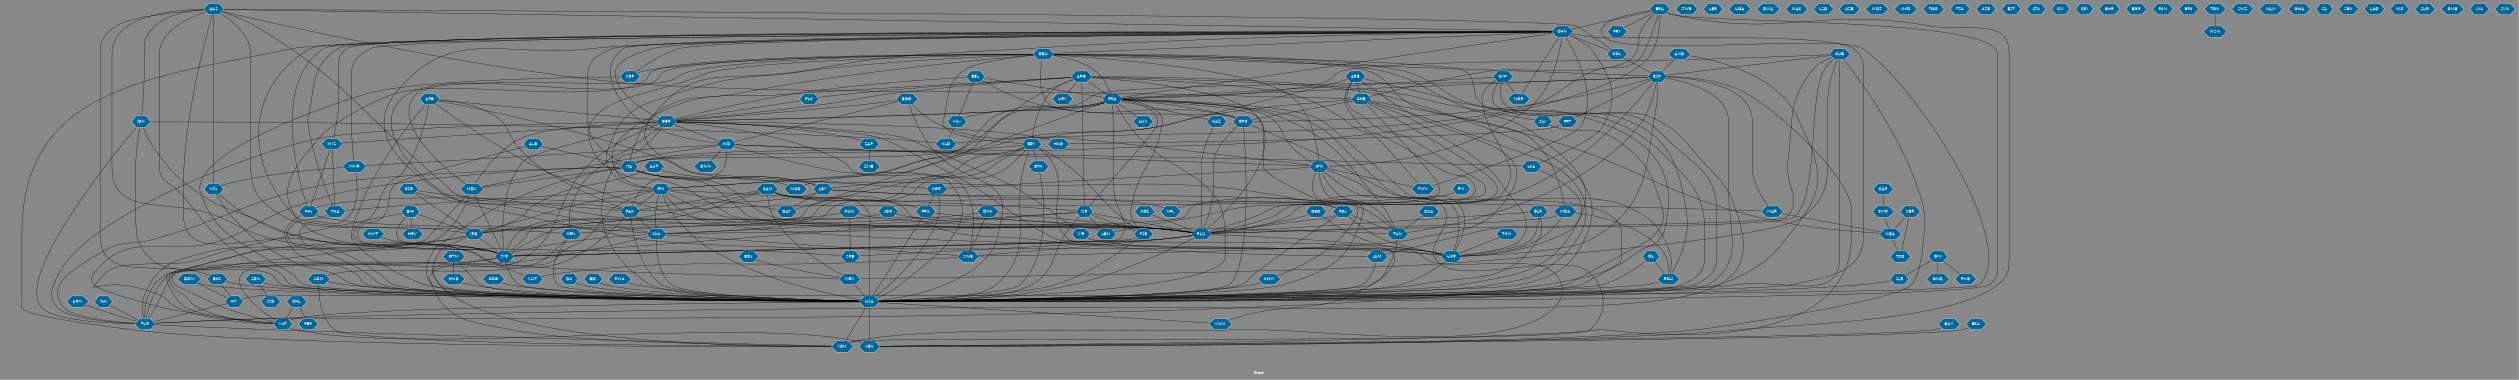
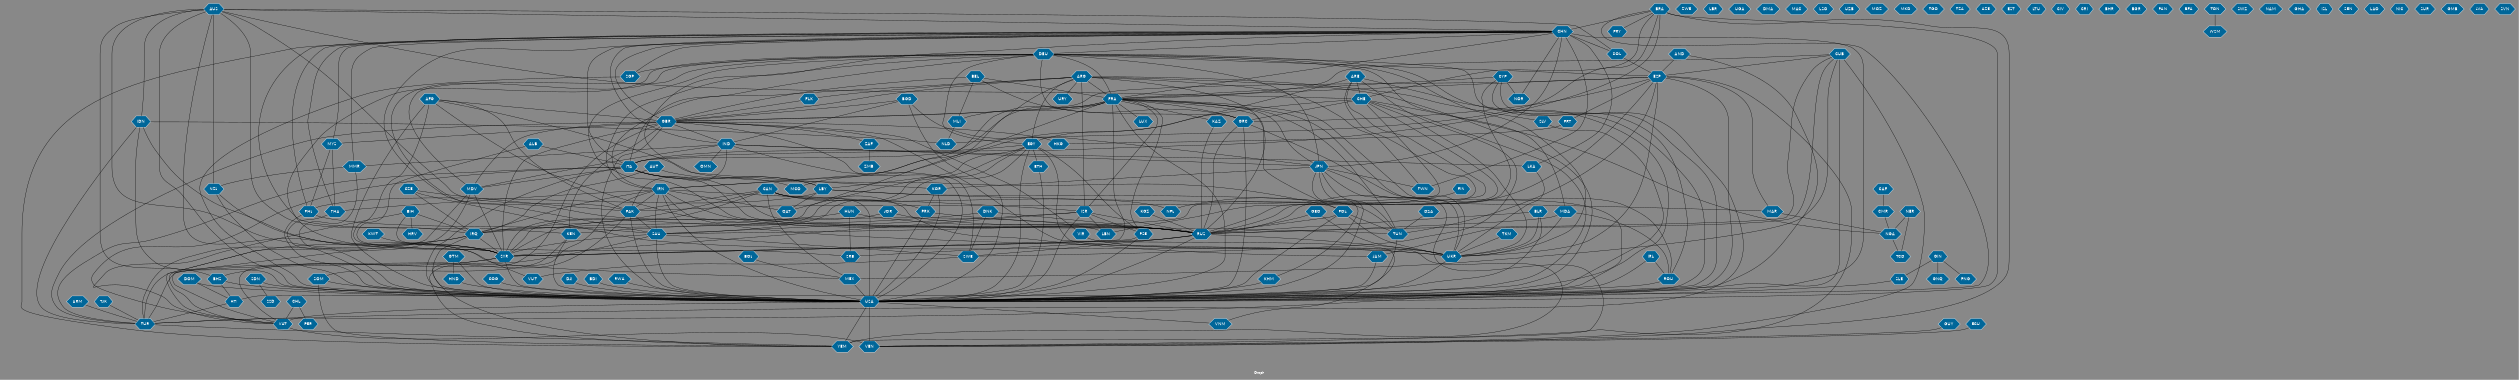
edge "SYR" -- "TUR": now "SYR" -- "BHS"
edge "LKA" -- "USA": now "LKA" -- "UKR"
